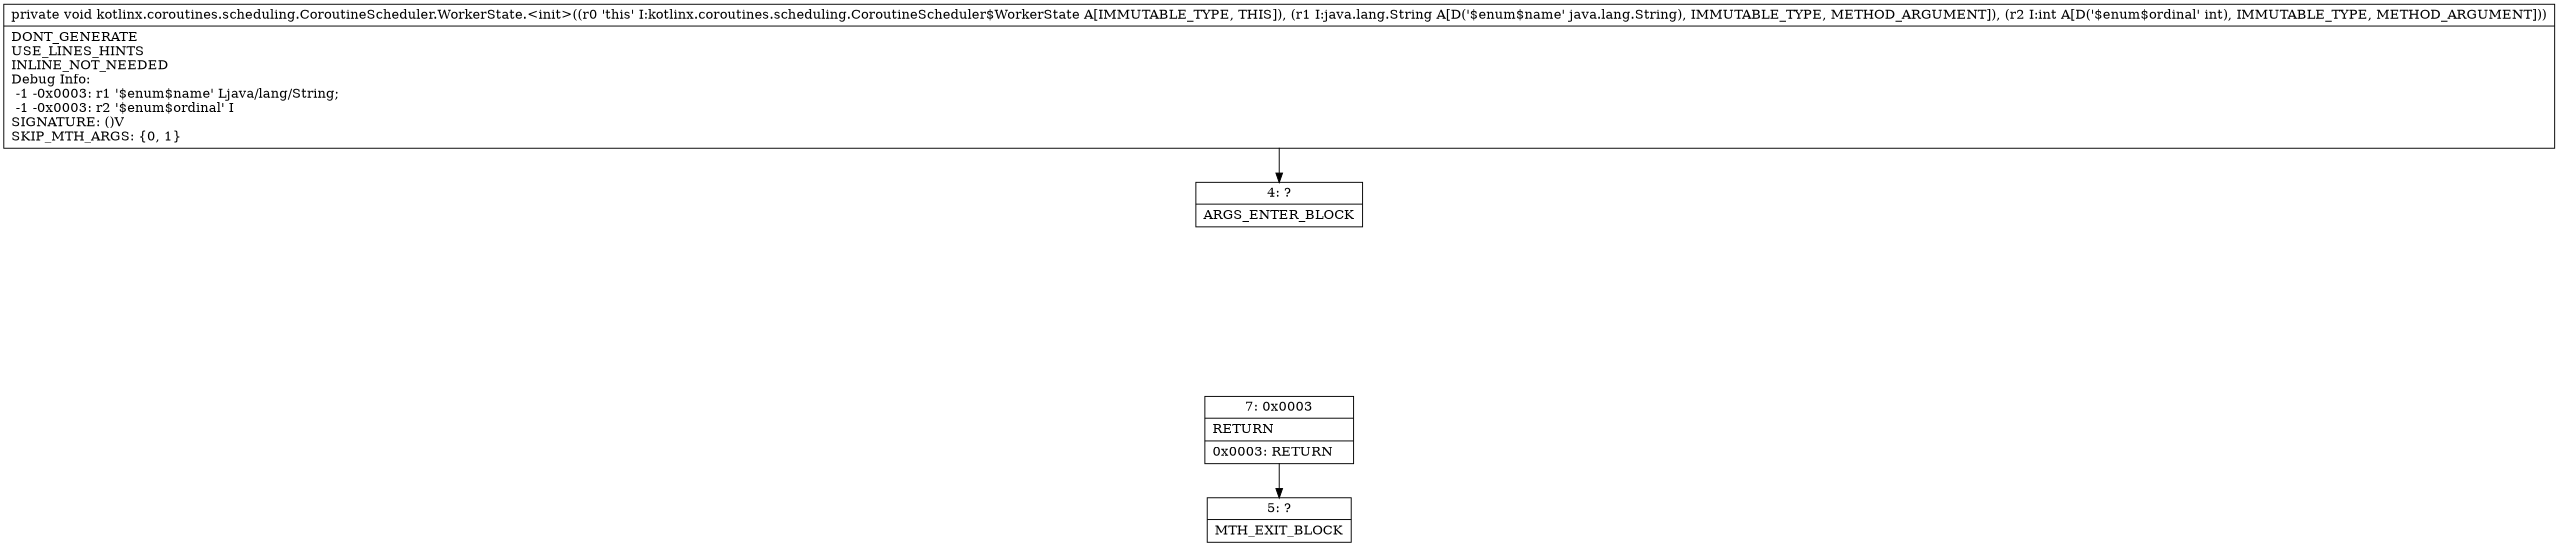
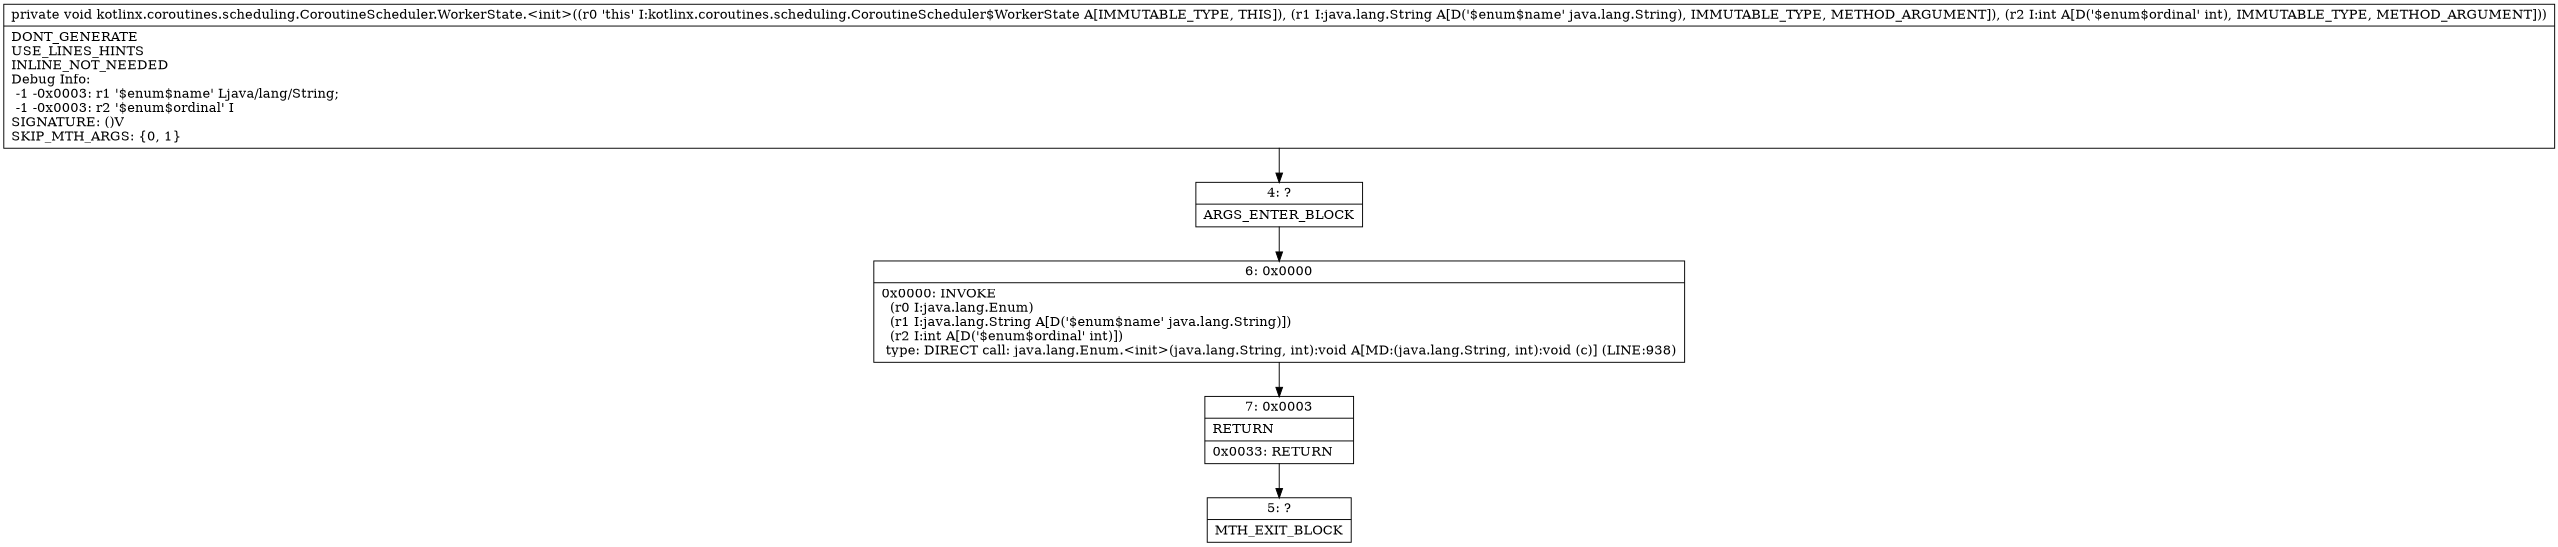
node "6: 0x0000": added
node "7: 0x0003": text "0x0003: RETURN" -> "0x0033: RETURN"
